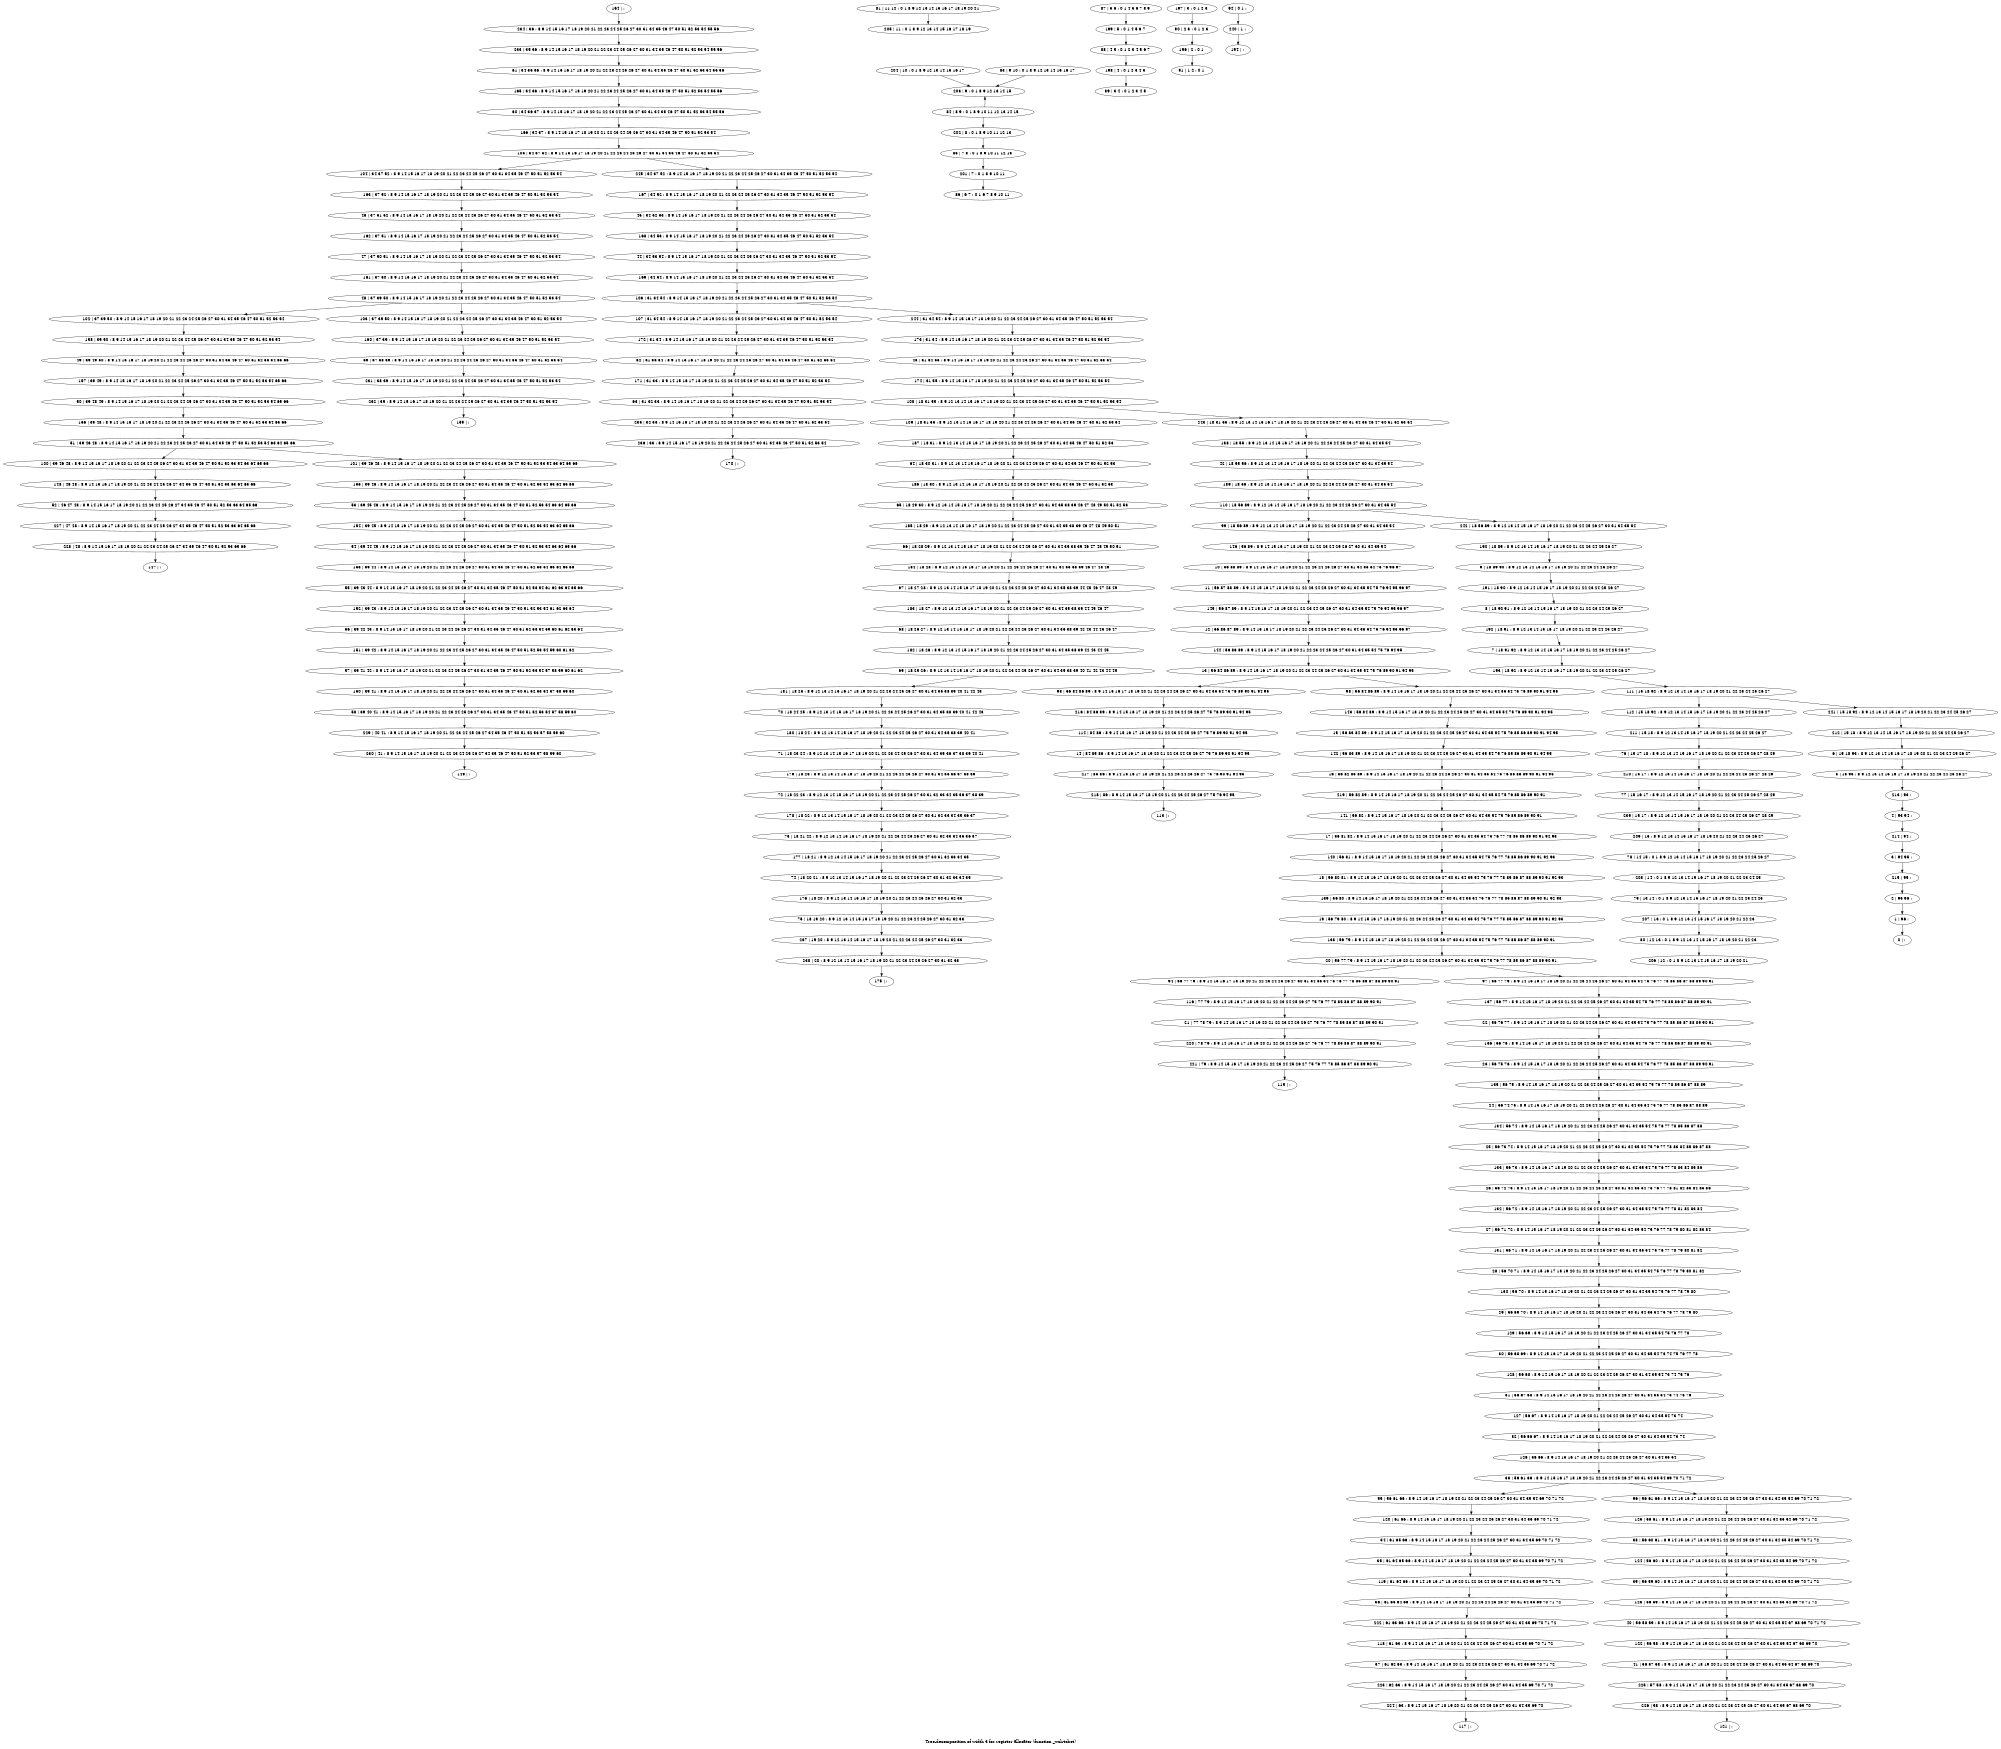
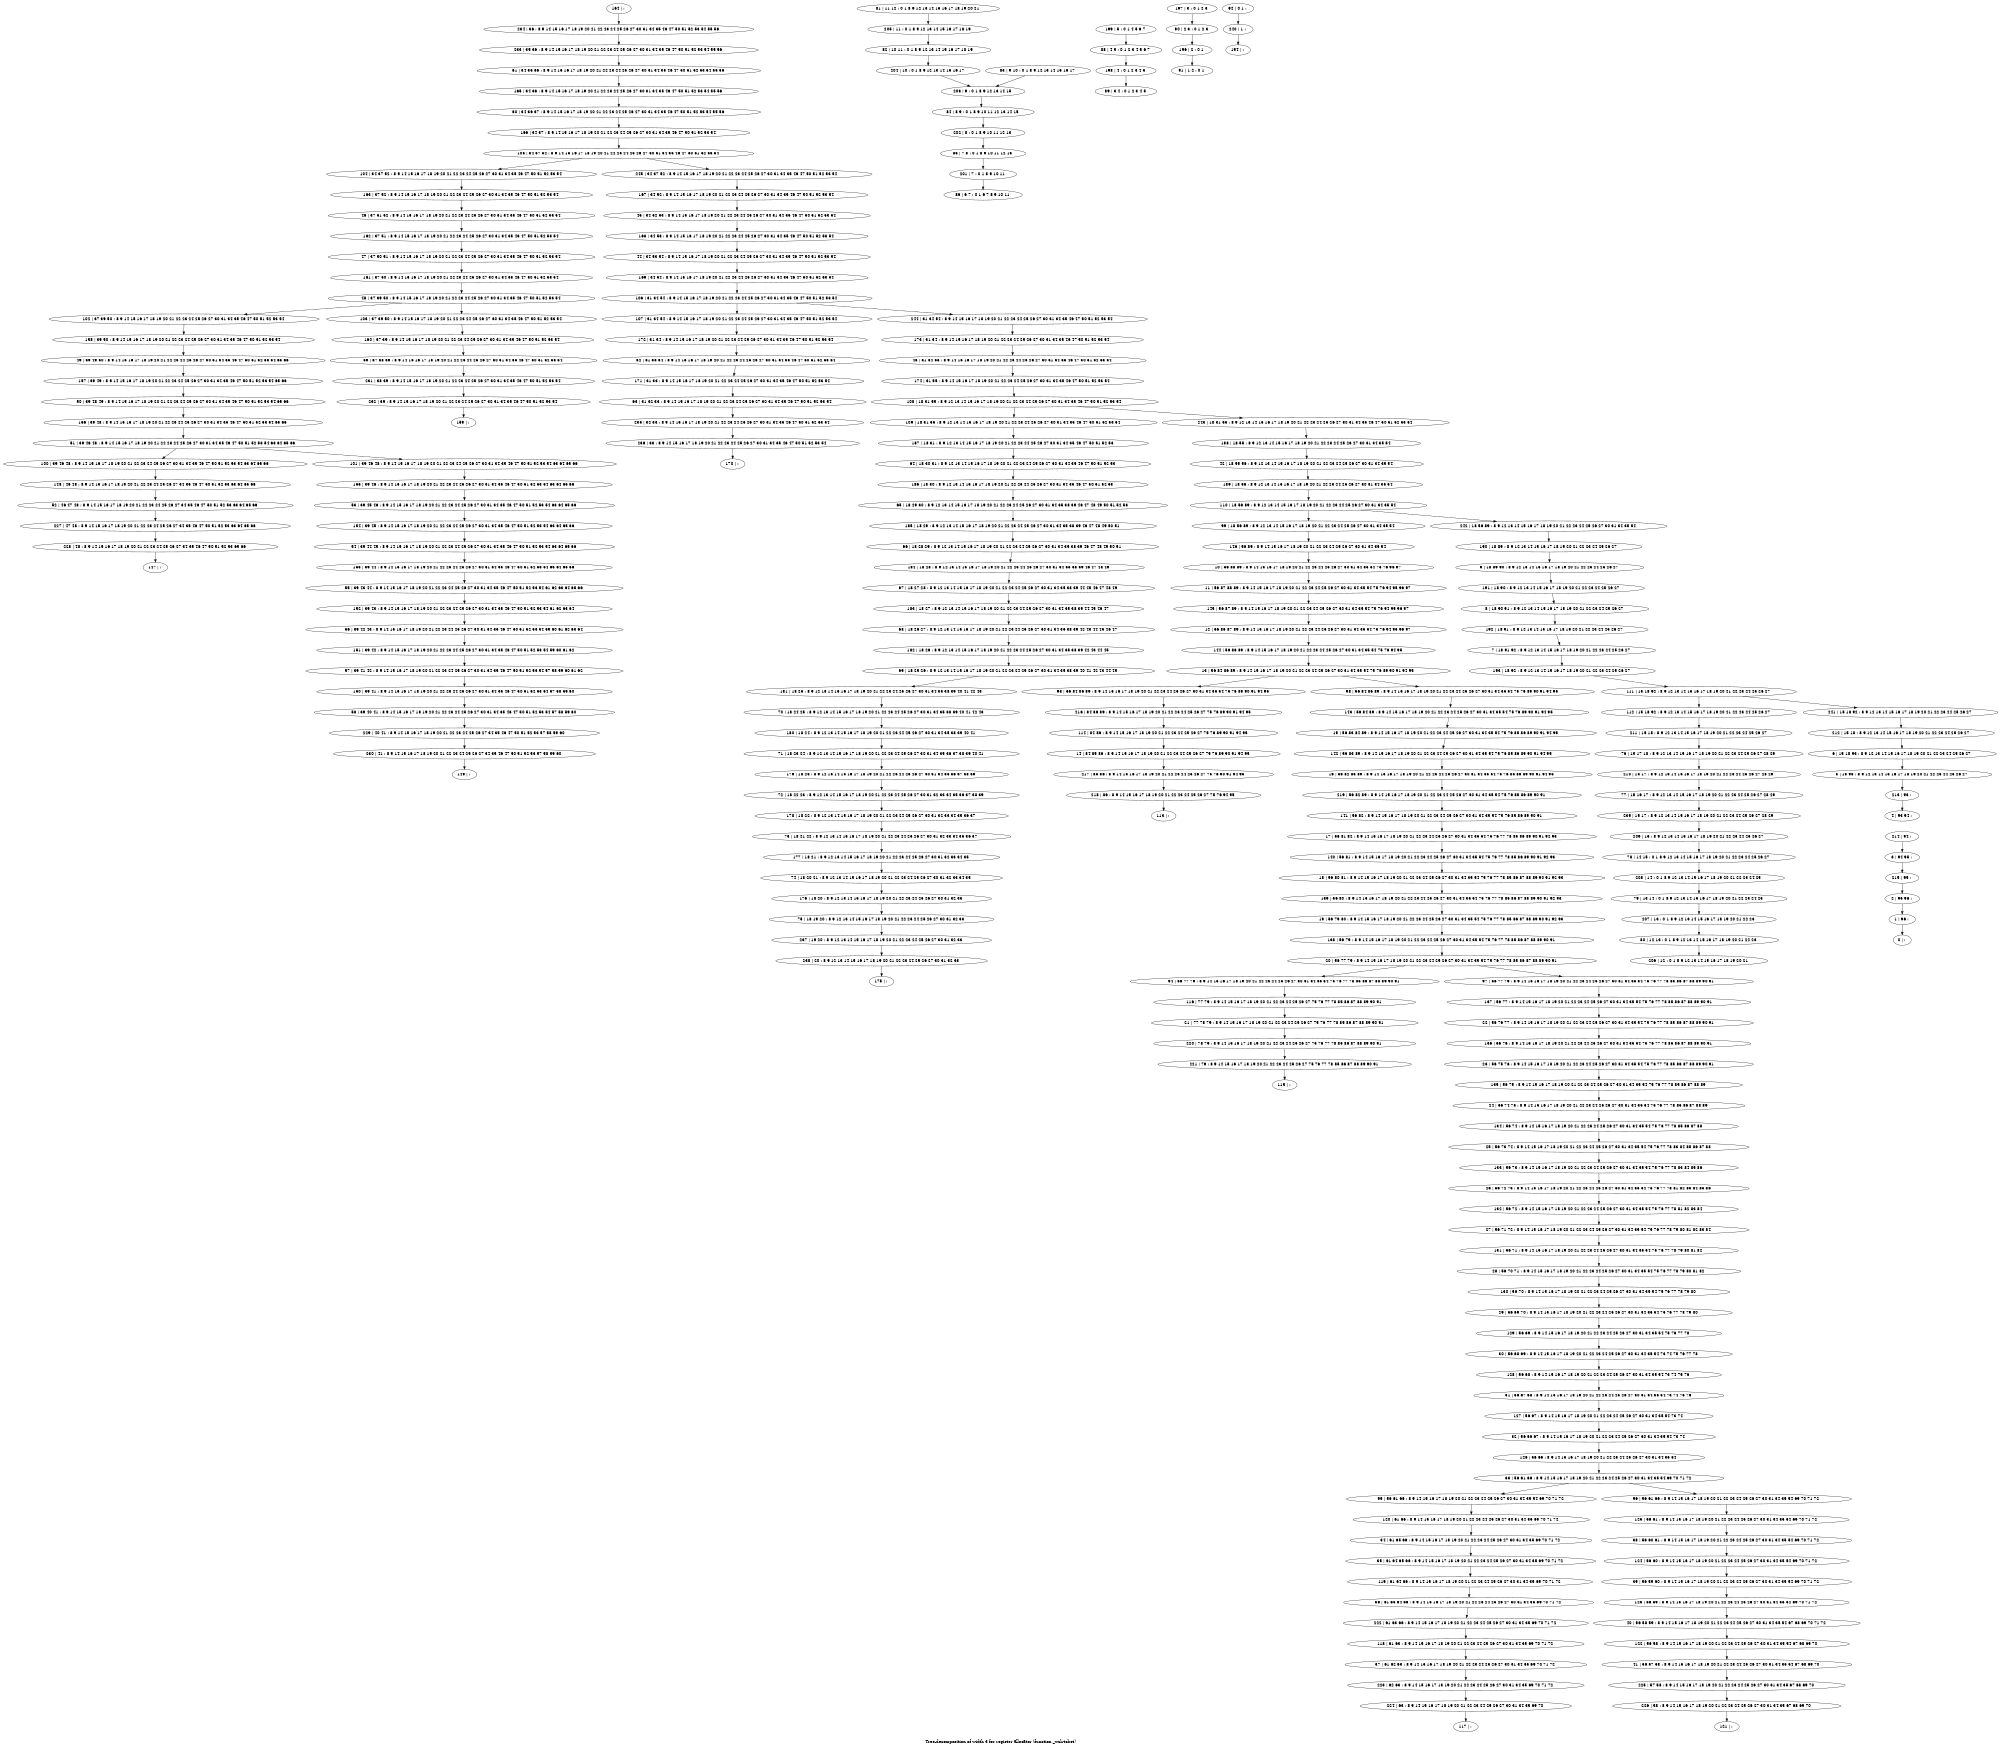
node "87 | 5 6 : 0 1 4 5 6 7 8 9": removed
node "82 | 10 11 : 0 1 8 9 12 13 14 15 16 17 18 19": added
edge "84 | 8 9 : 0 1 8 9 10 11 12 13 14 15" -> "203 | 9 : 0 1 8 9 12 13 14 15": reversed
edge "4 | 93 94 :" -> "214 | 94 :": removed
